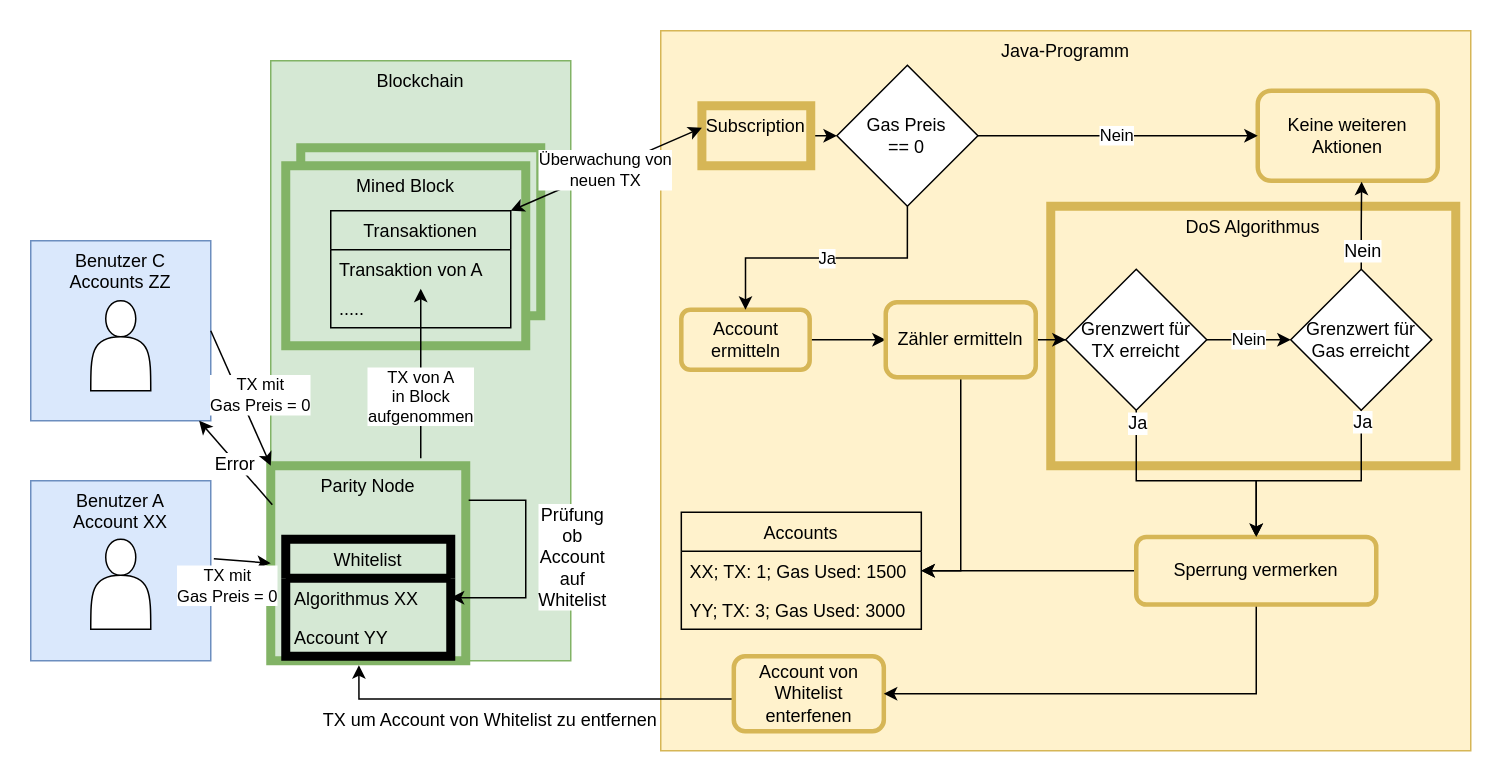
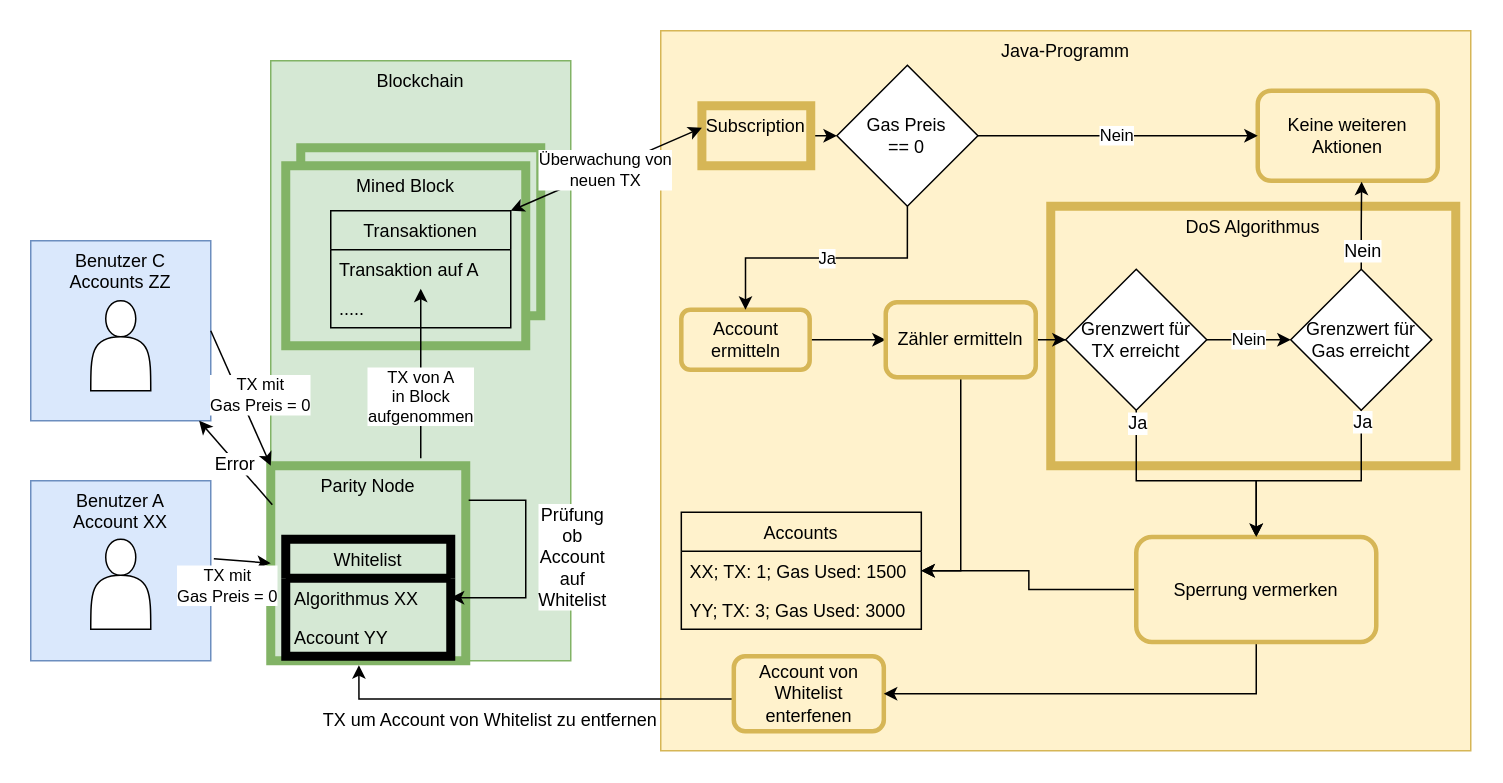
node "Transaktion von A": label "Transaktion von A" -> "Transaktion auf A"
node "Sperrung vermerken": size 240x68 -> 240x105
